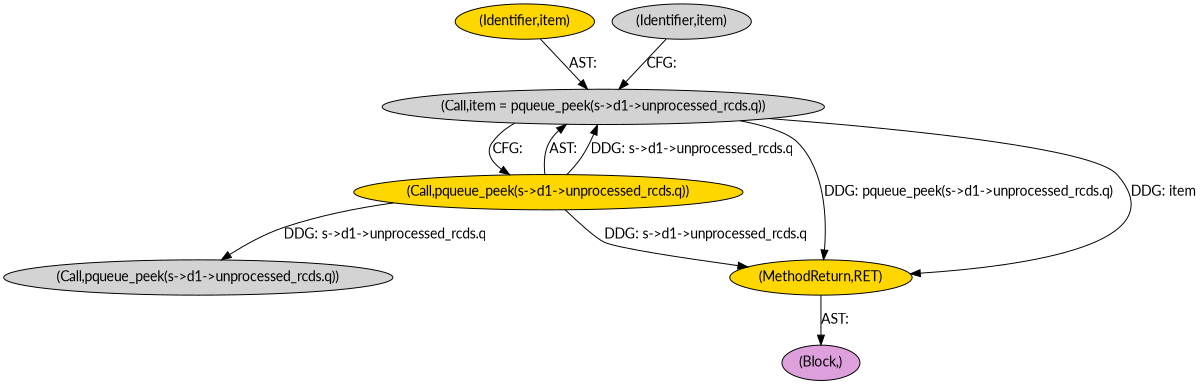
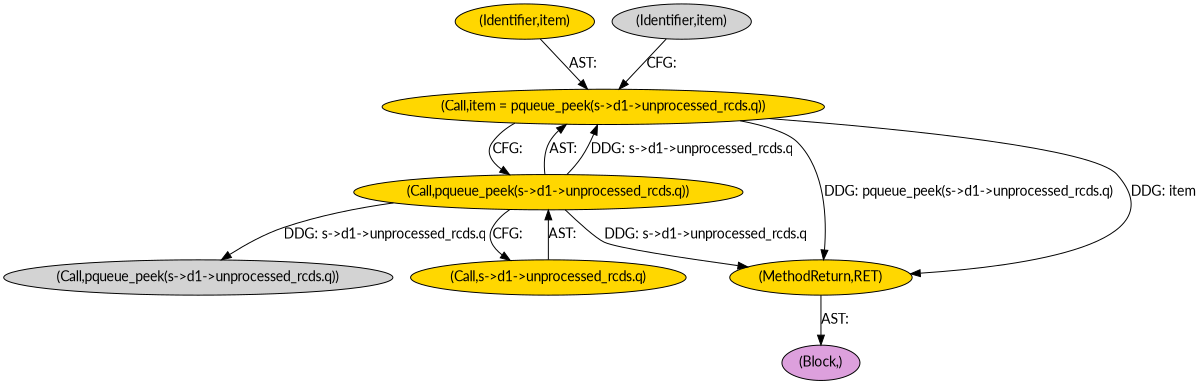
node "(Call,item = pqueue_peek(s->d1->unprocessed_rcds.q))": fillcolor lightgrey -> gold
node "(Call,s->d1->unprocessed_rcds.q)": added
